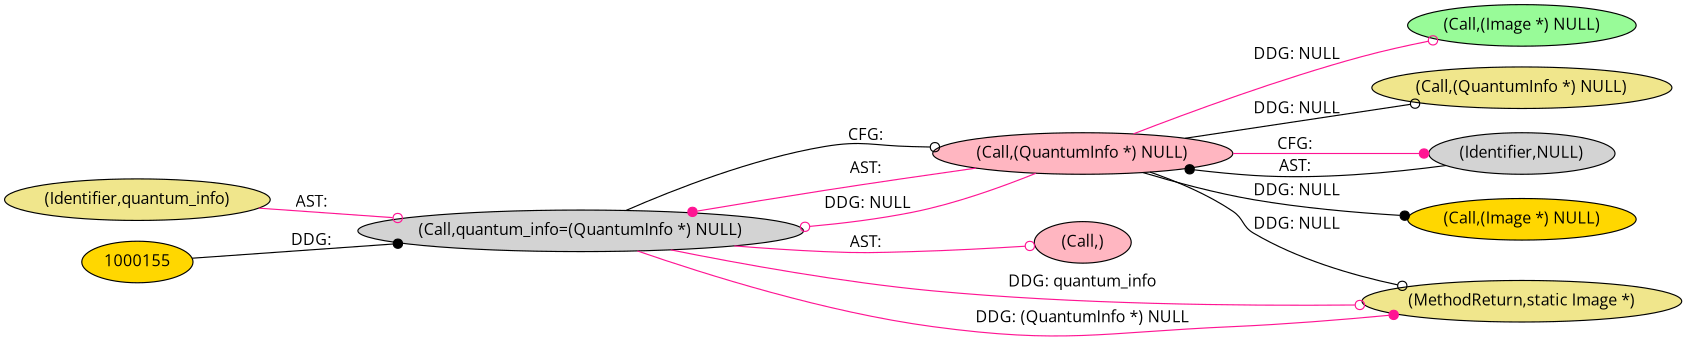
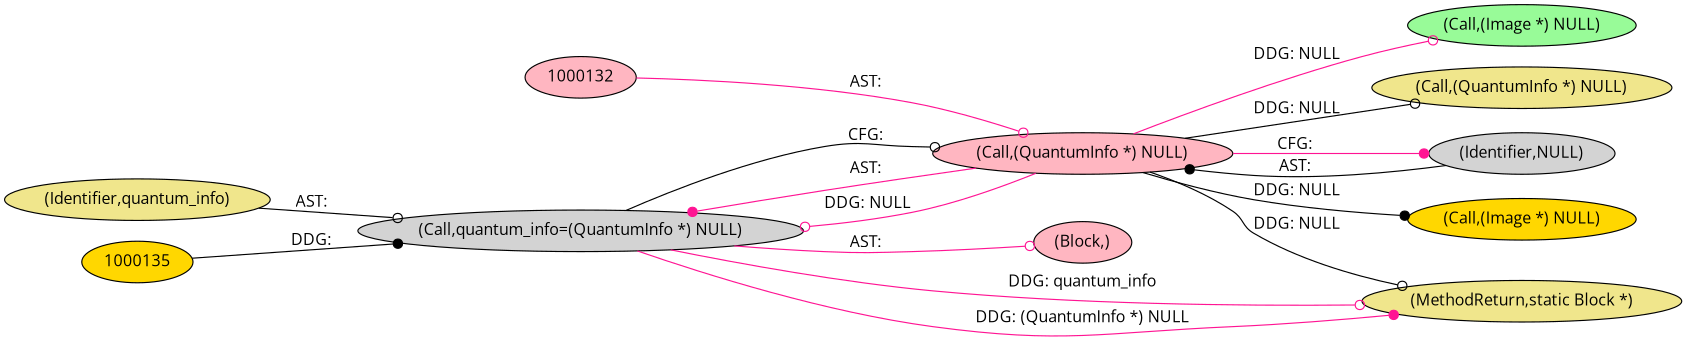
node "1000132": added
edge "(Identifier,quantum_info)" -> "(Call,quantum_info=(QuantumInfo *) NULL)": color deeppink -> black
node "(Call,)": label "(Call,)" -> "(Block,)"
node "1000155": label "1000155" -> "1000135"
node "(MethodReturn,static Image *)": label "(MethodReturn,static Image *)" -> "(MethodReturn,static Block *)"
